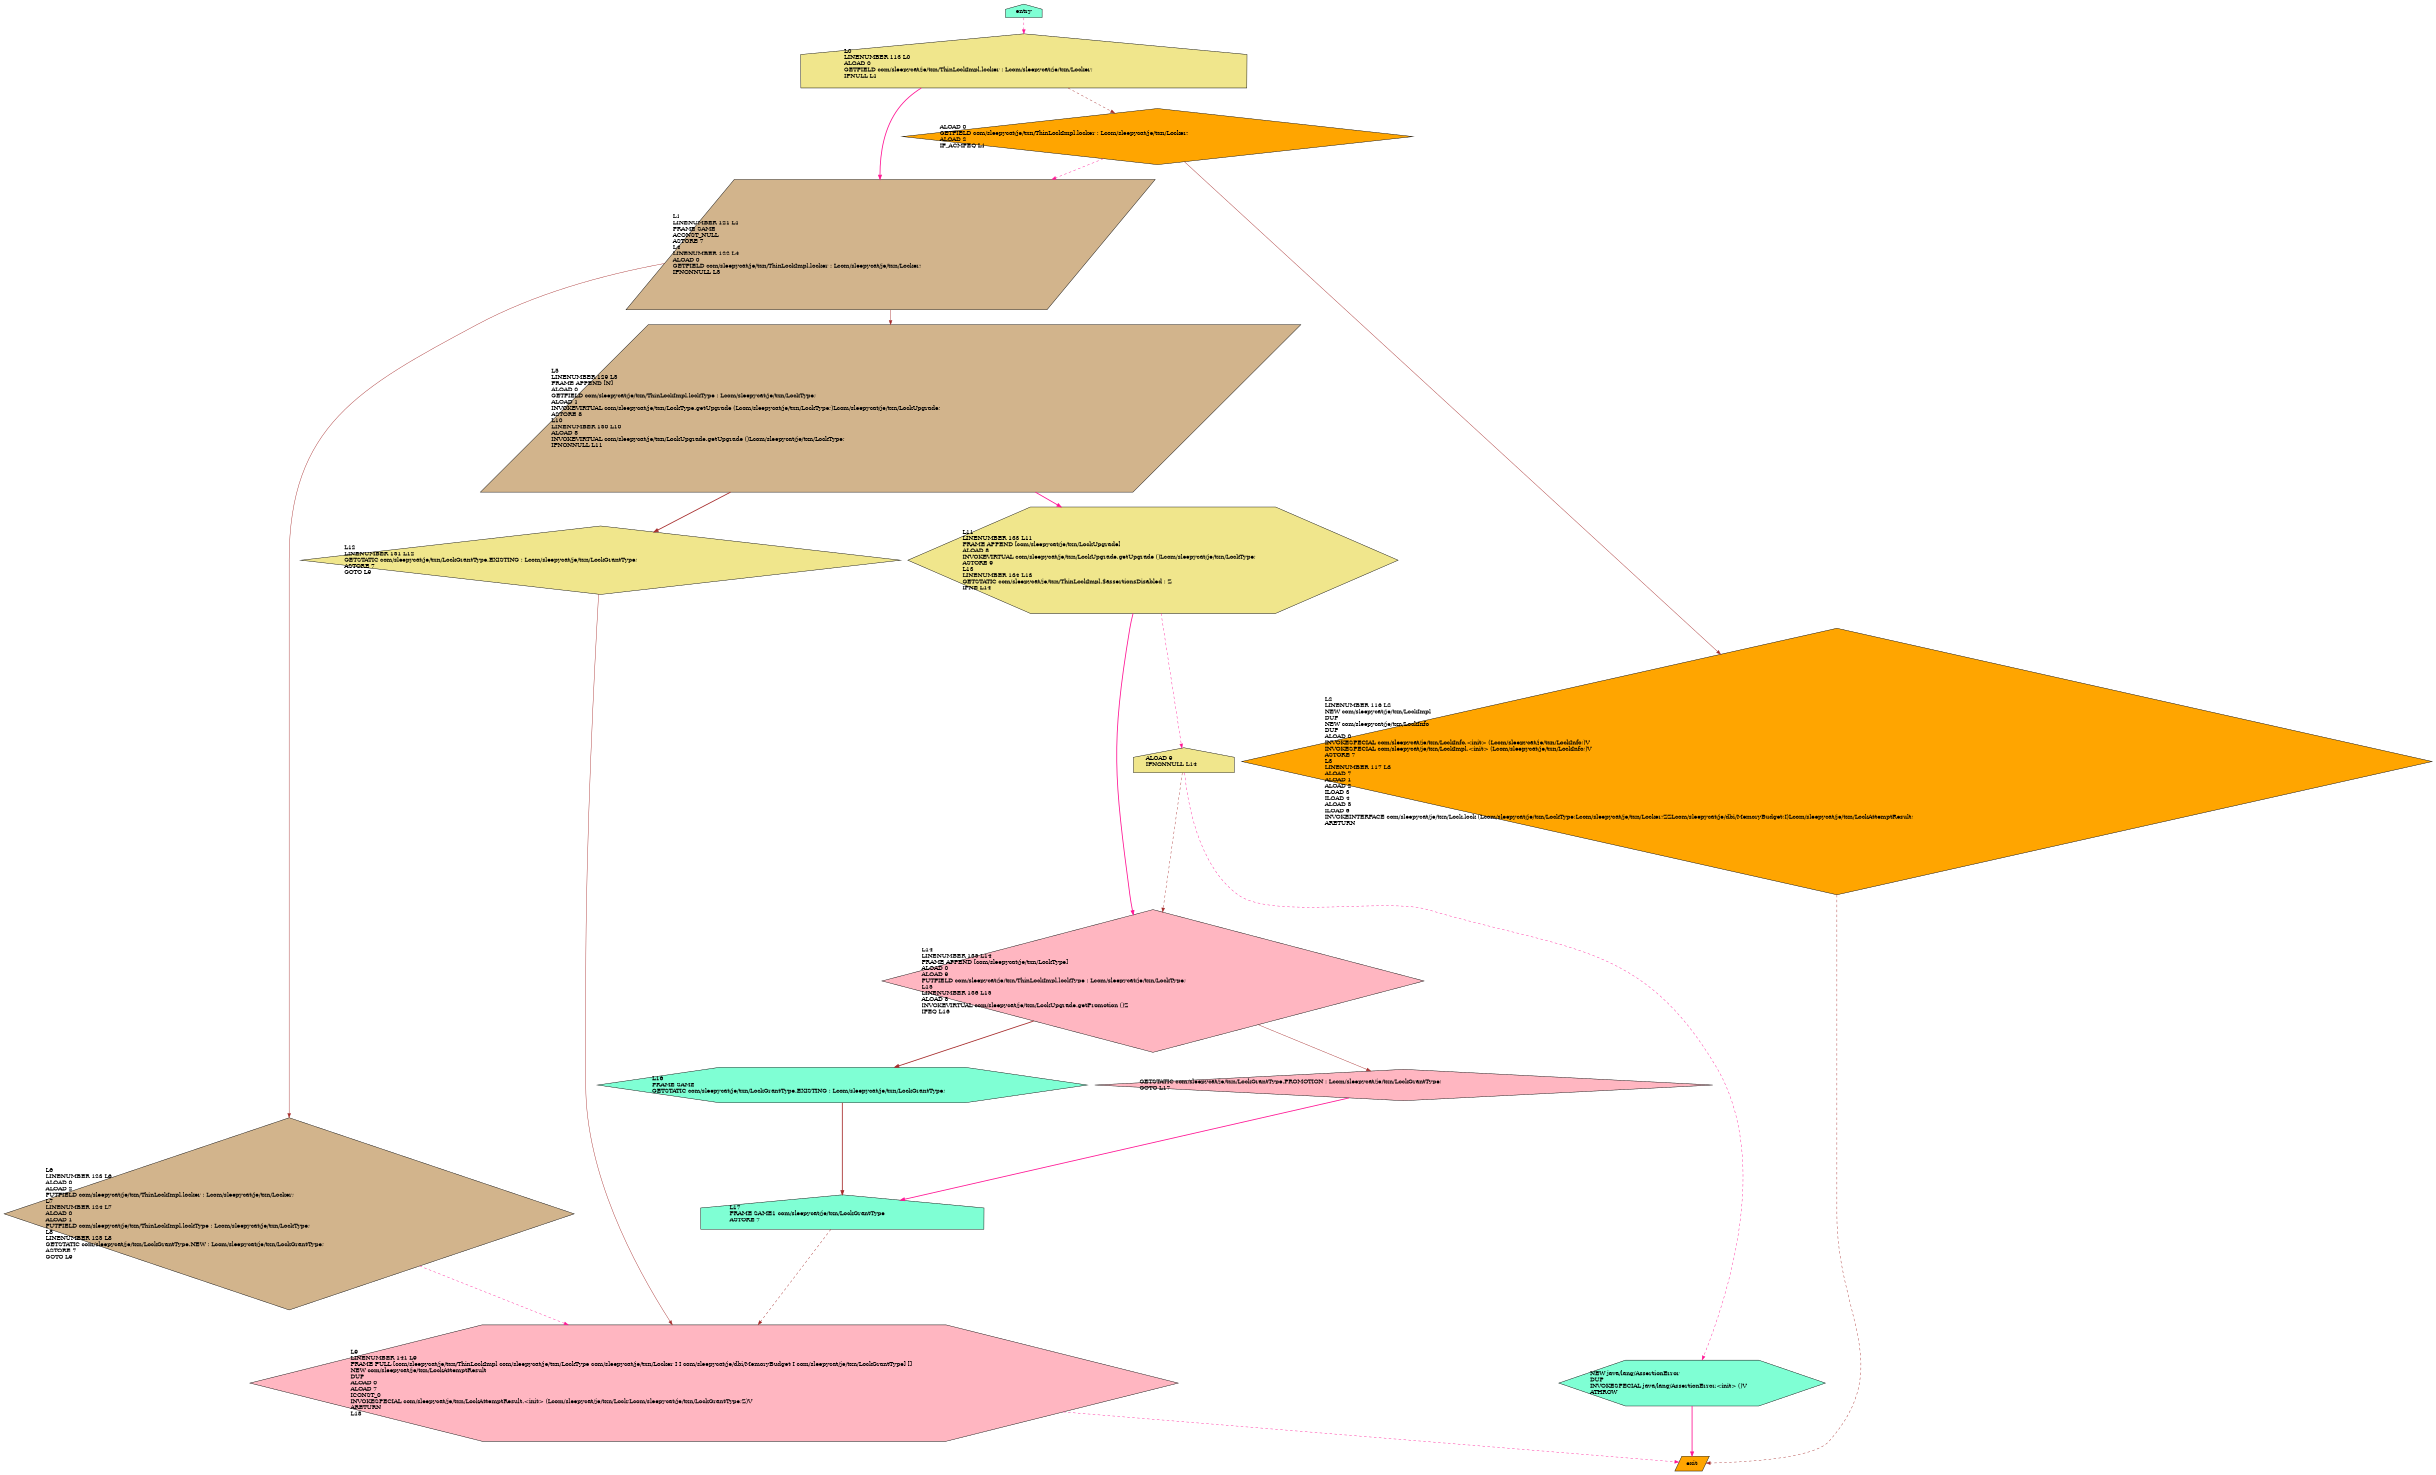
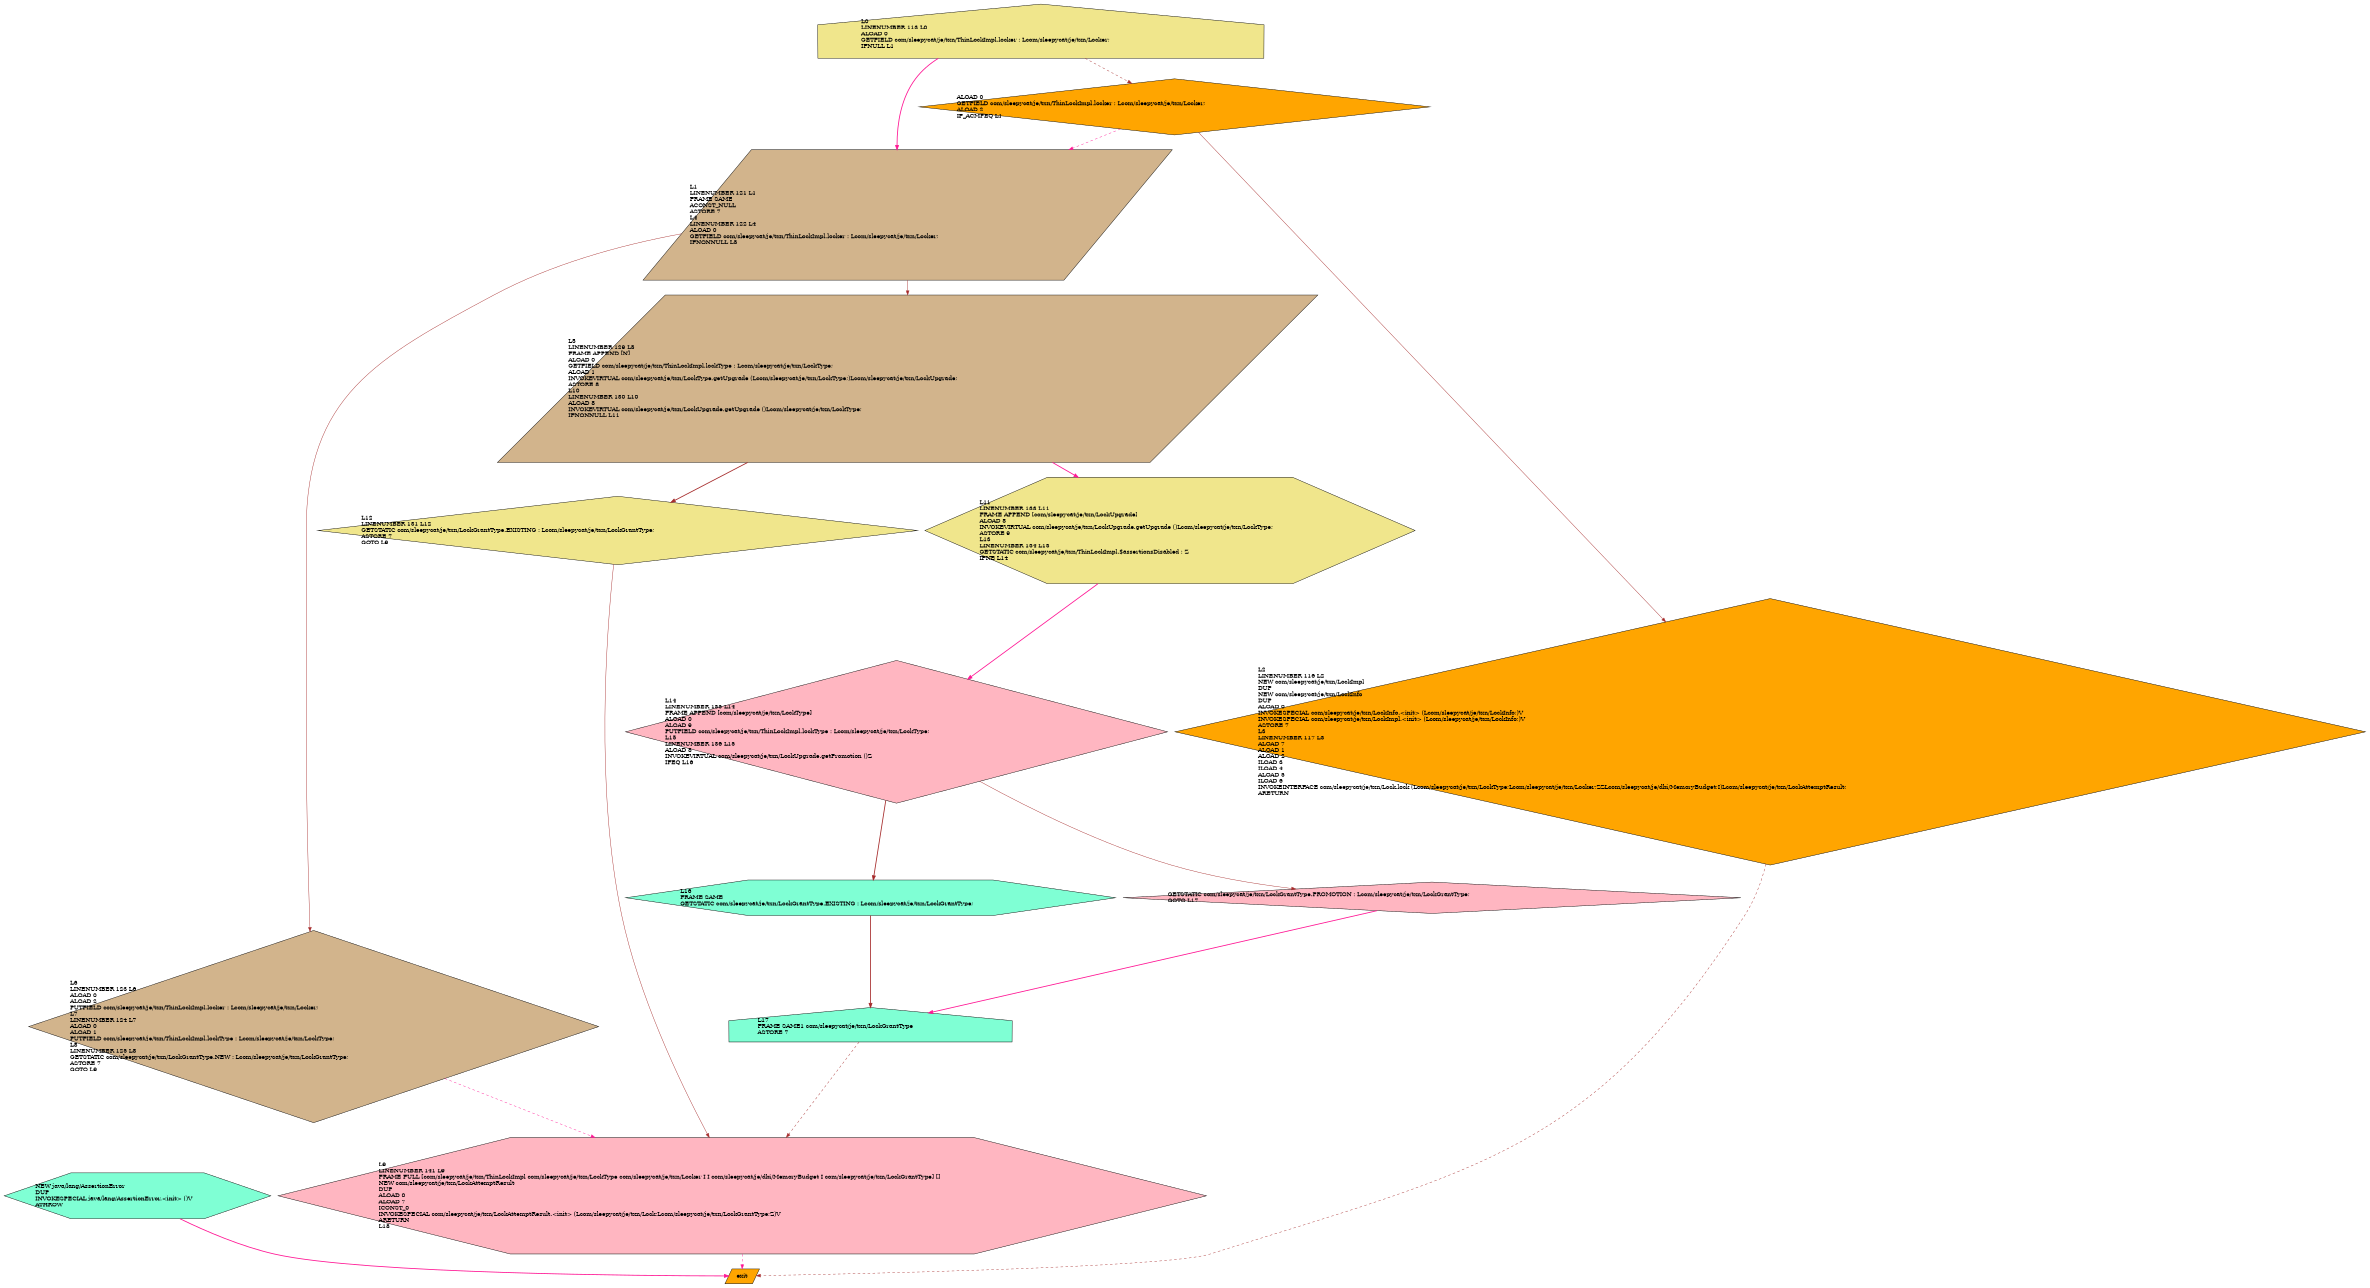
node "entry": removed
node "ALOAD 9 IFNONNULL L14": removed
